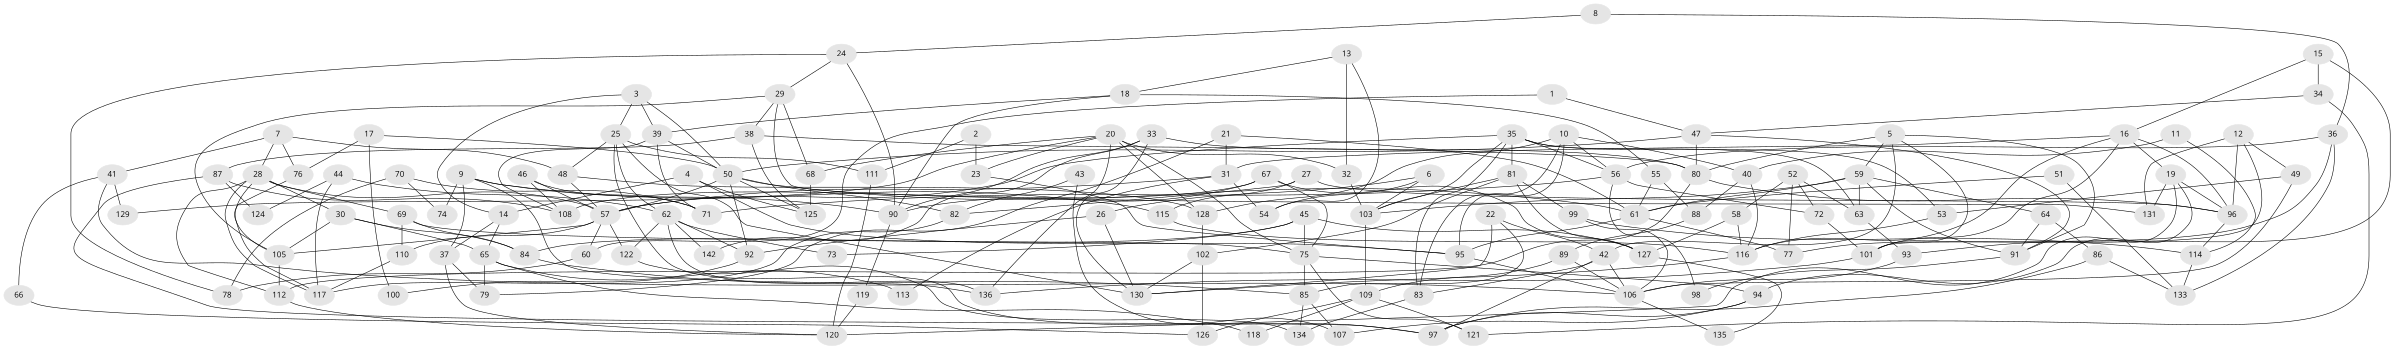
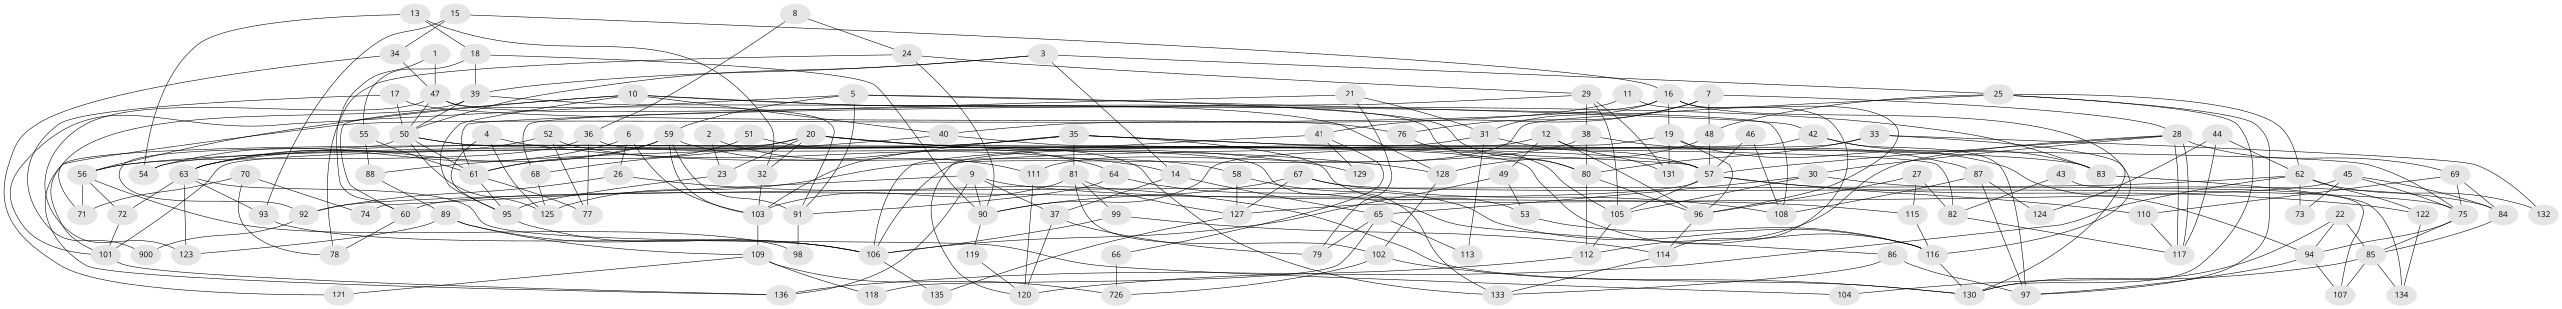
edge "10" -- "60": added
edge "46" -- "71": removed
edge "52" -- "72": now "63" -- "72"
edge "22" -- "42": now "22" -- "94"
node "123": added
node "142": label "142" -> "132"
node "100": label "100" -> "900"
node "104": added
edge "75" -- "121": removed
node "126": label "126" -> "726"
